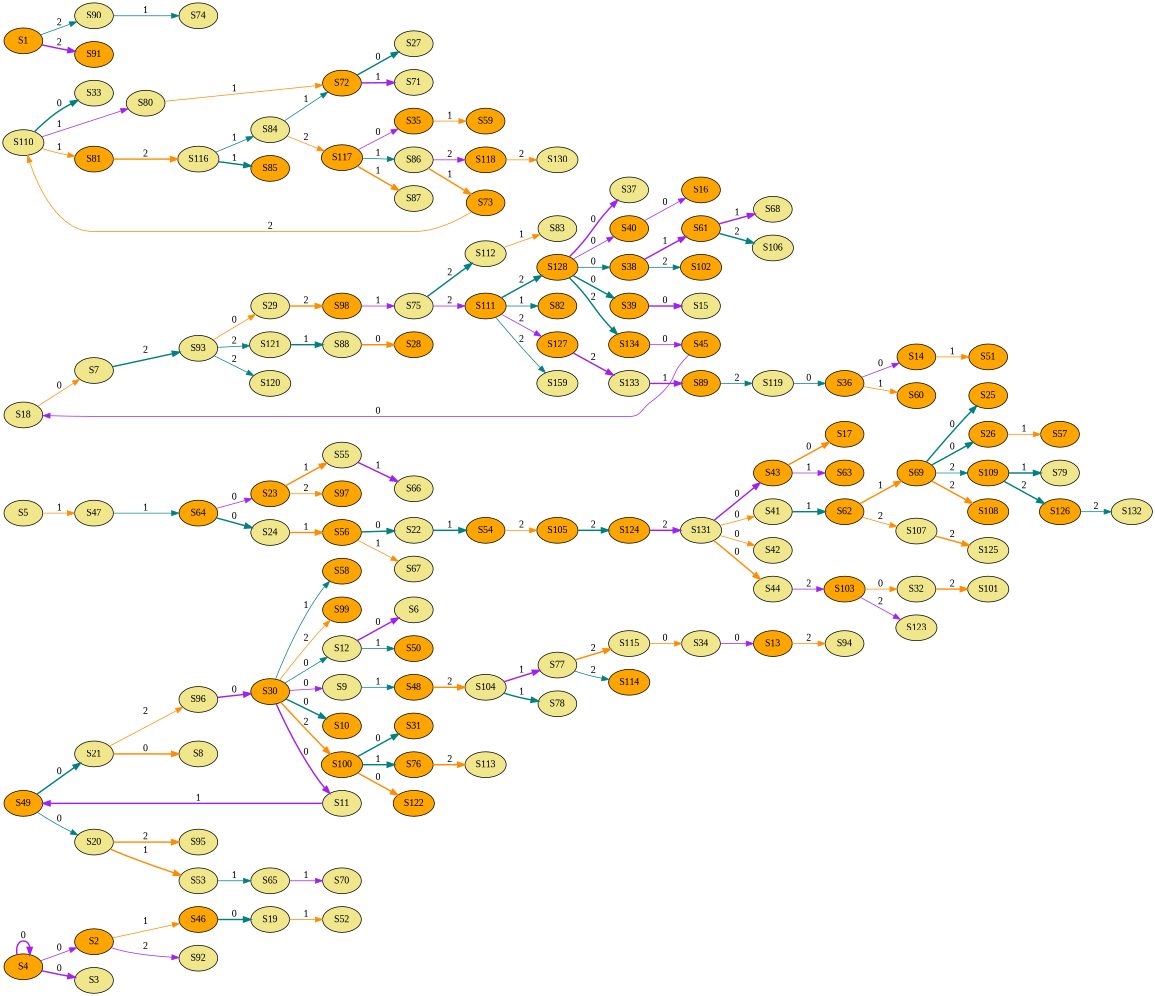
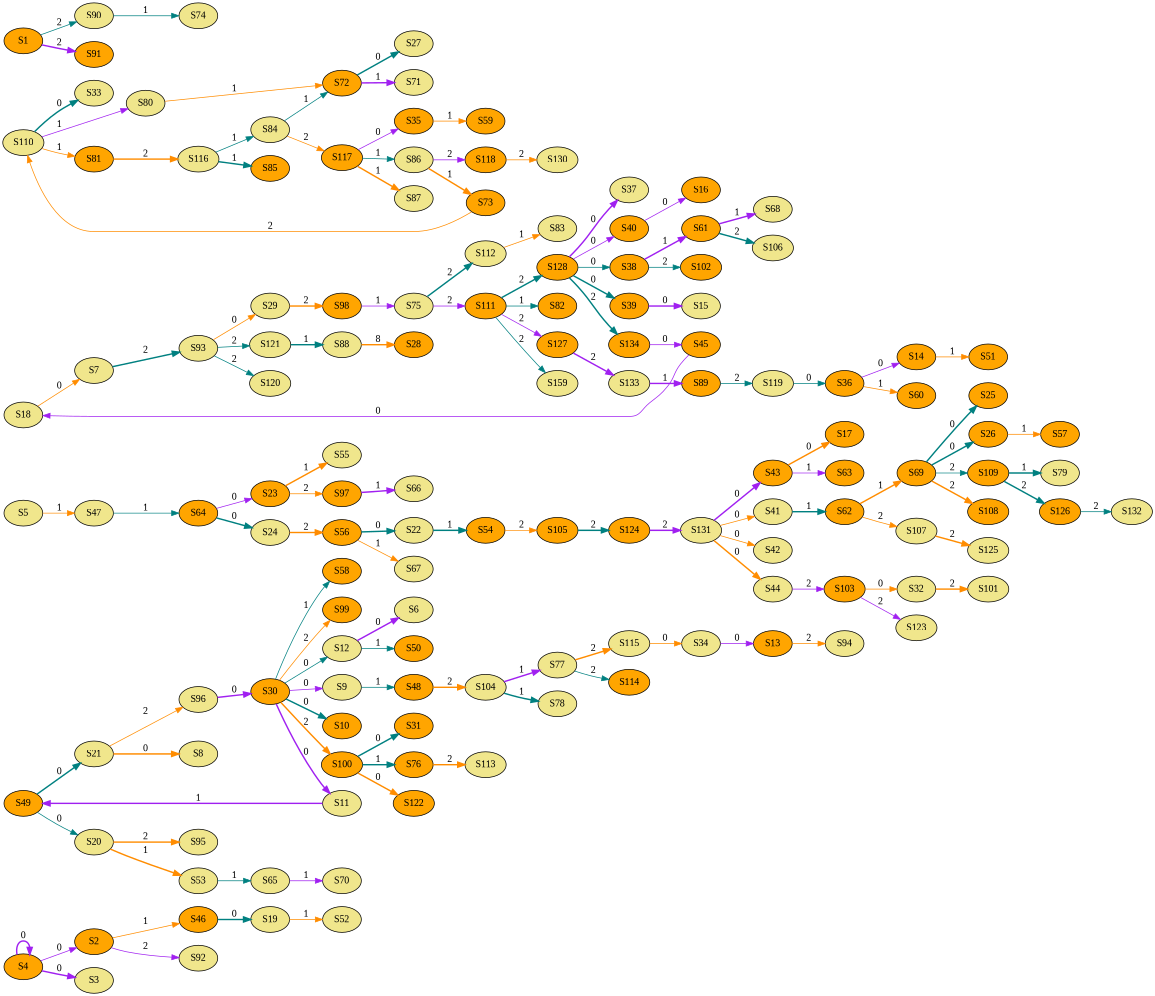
edge "S88" -> "S28": label "0" -> "8"
edge "S55" -> "S66": now "S97" -> "S66"
edge "S24" -> "S56": label "1" -> "2"
